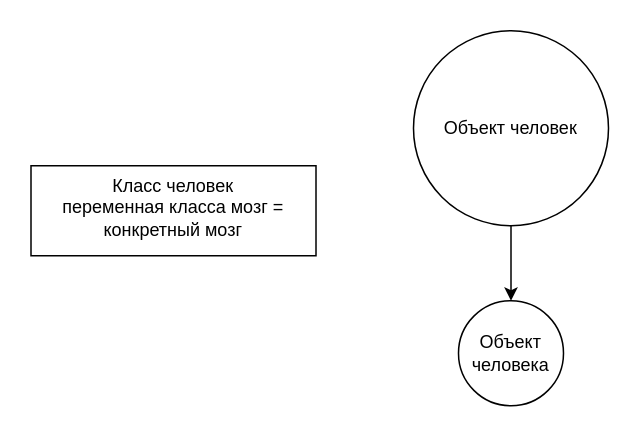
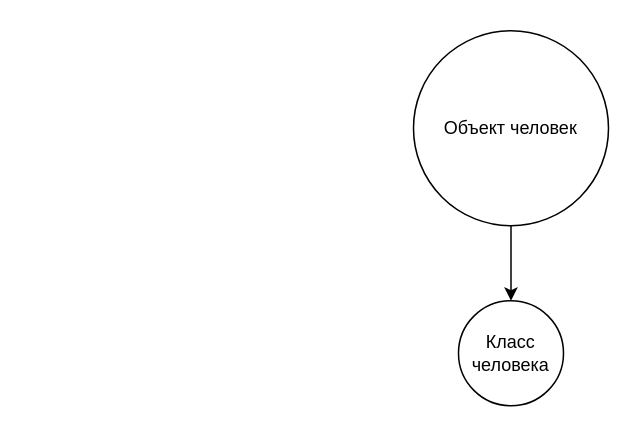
node "Класс человек переменная класса мозг = конкретный мозг": removed
node "Объект человека": label "Объект человека" -> "Класс человека"
